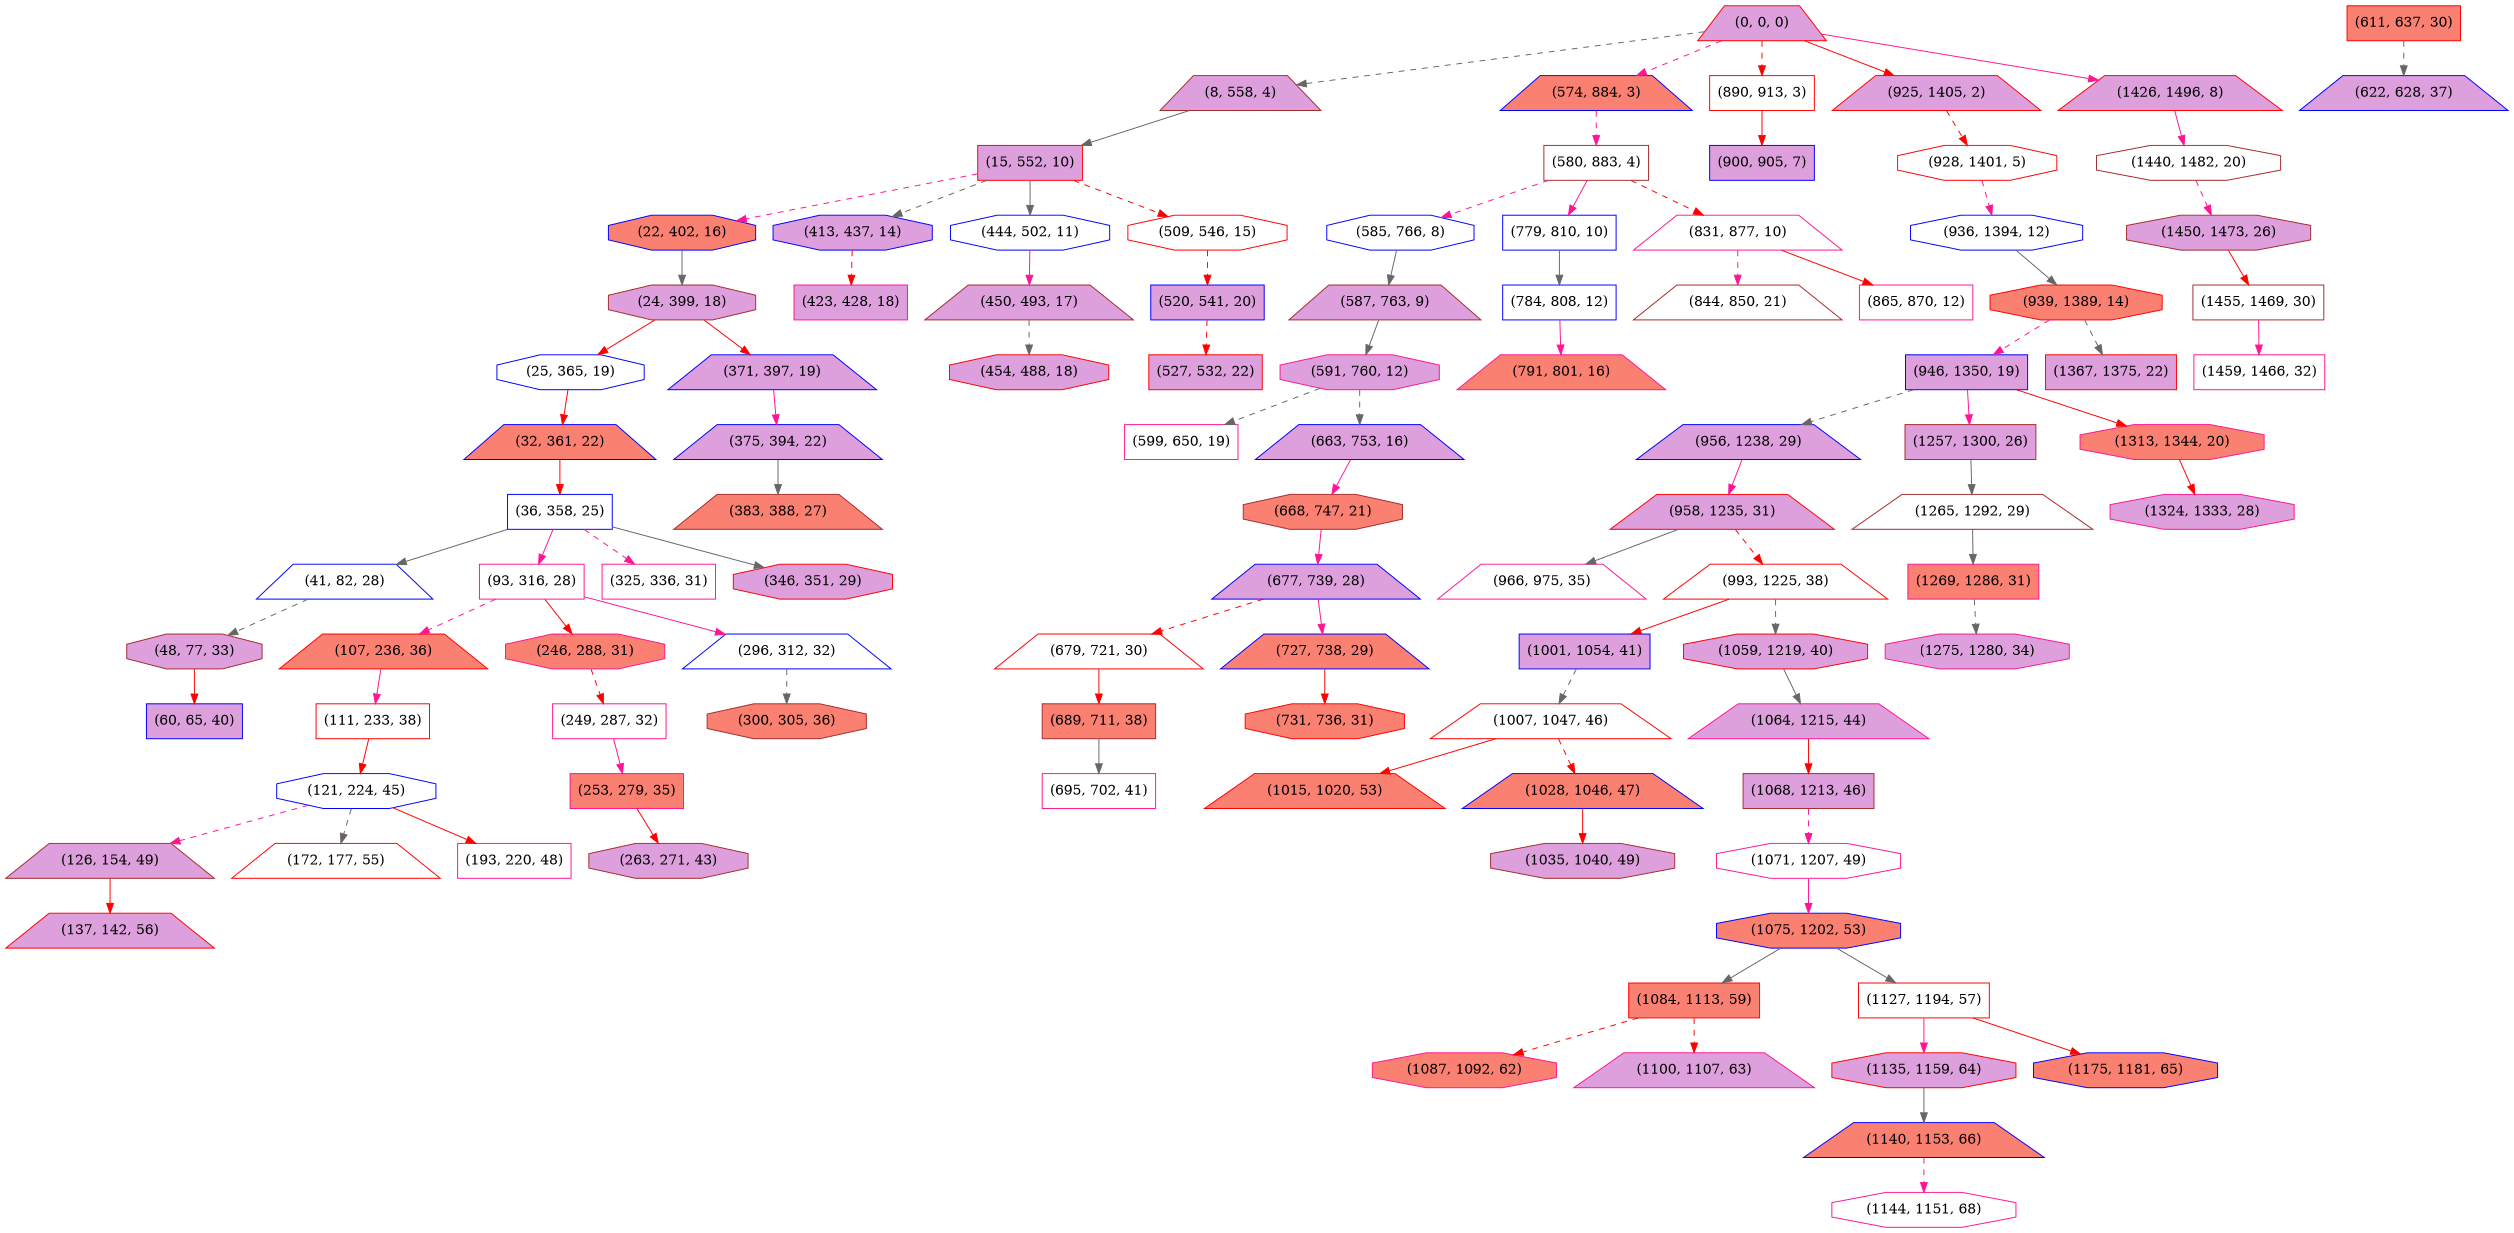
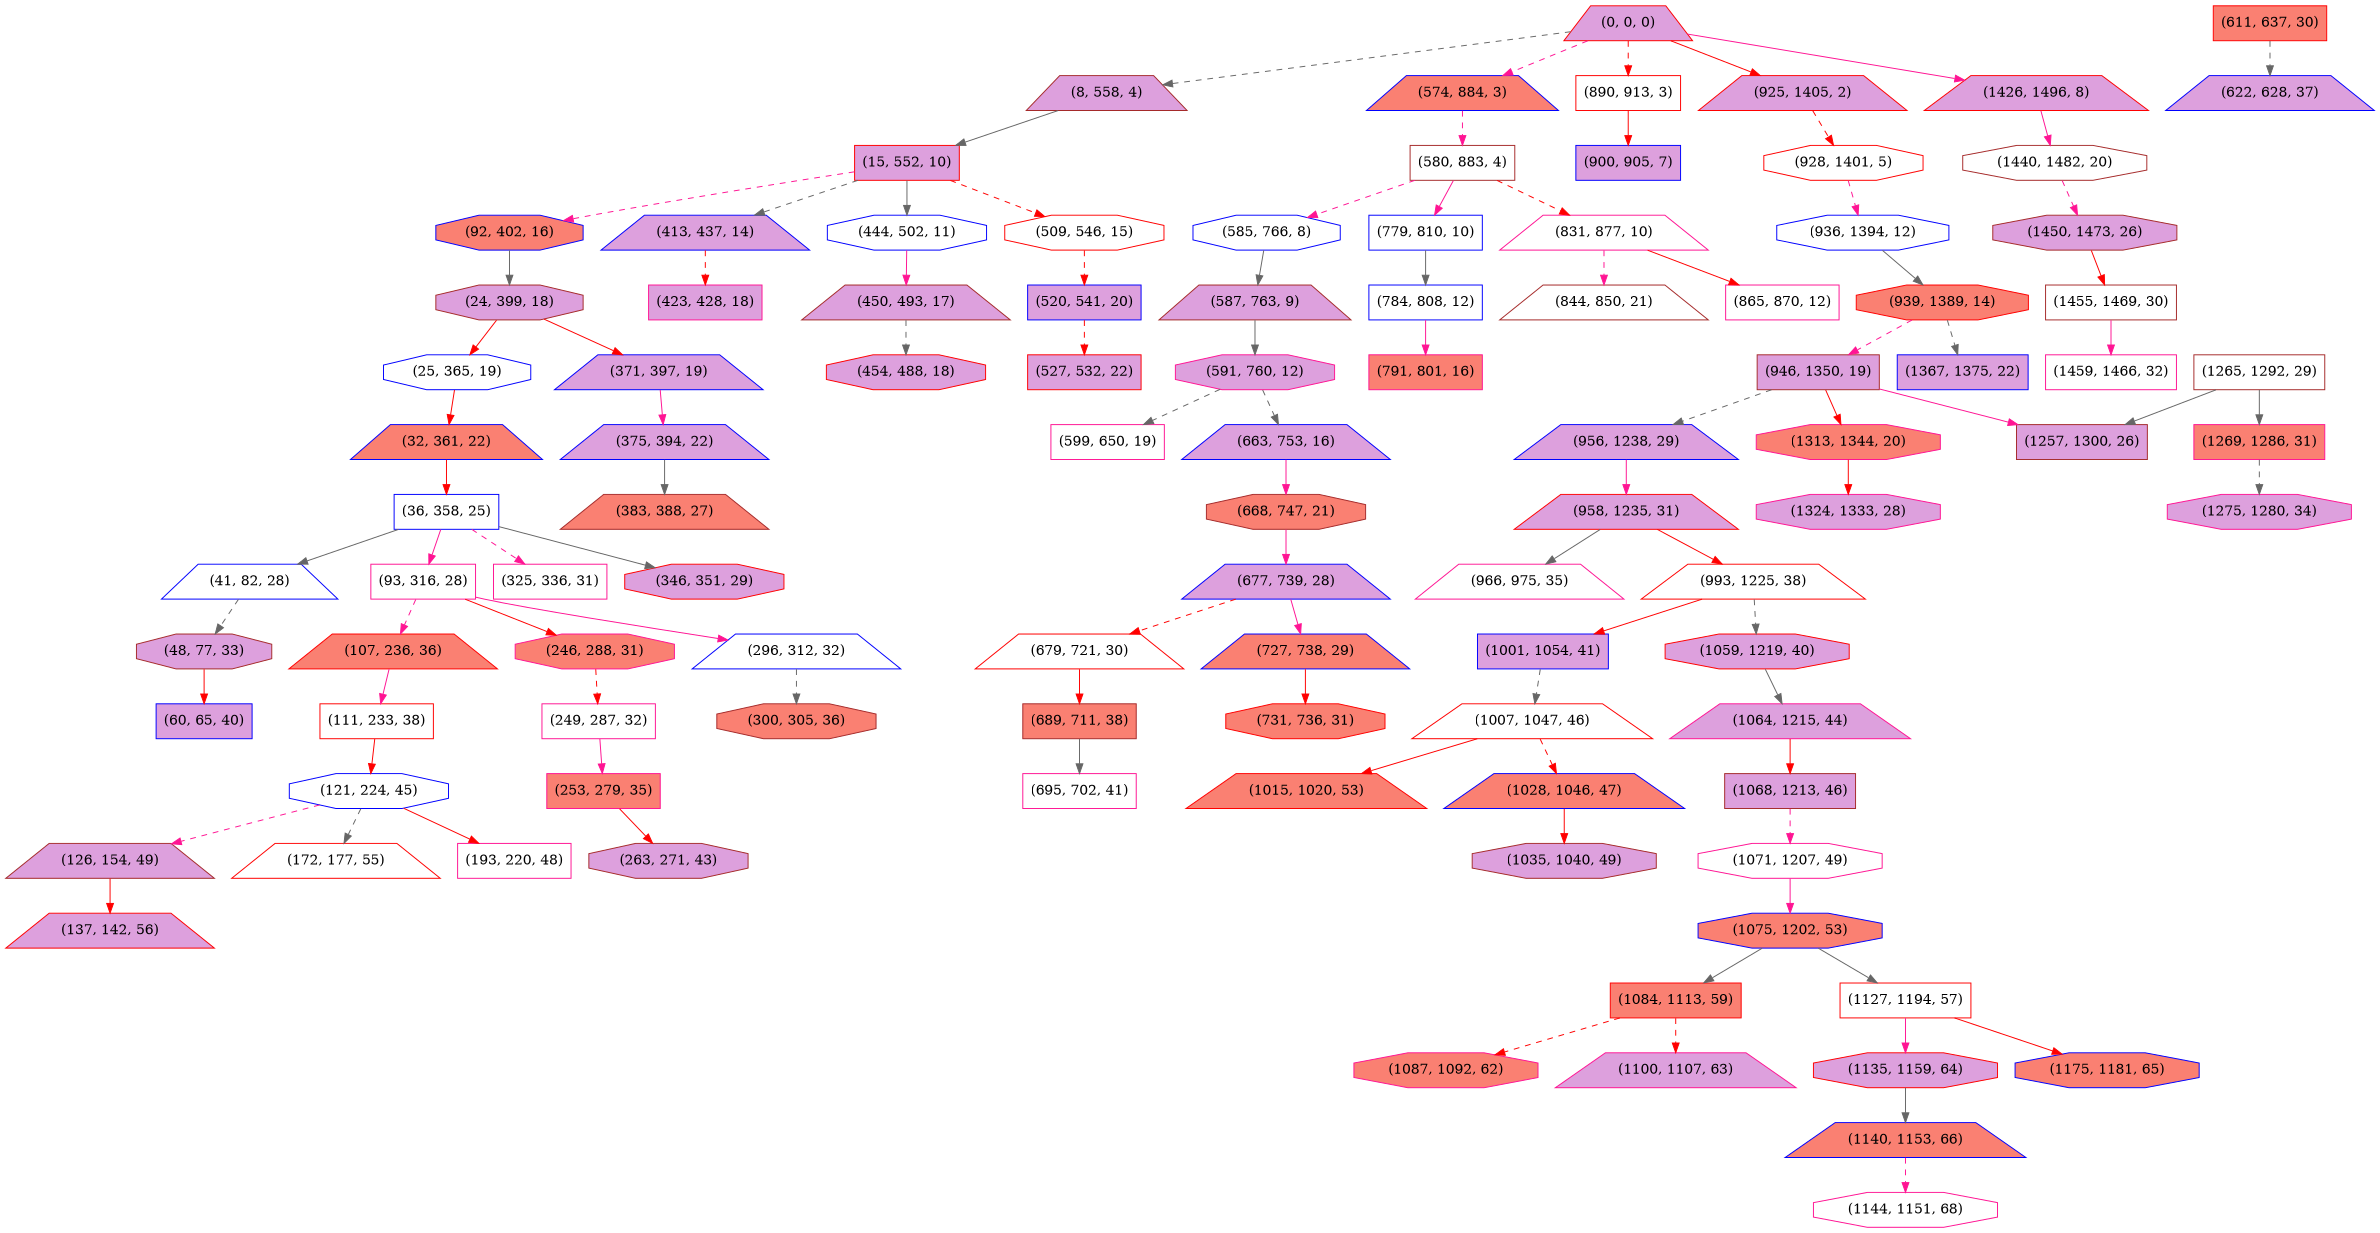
node "(22, 402, 16)": label "(22, 402, 16)" -> "(92, 402, 16)"
node "(413, 437, 14)": shape octagon -> trapezium
node "(791, 801, 16)": shape trapezium -> box
node "(946, 1350, 19)": color blue -> brown
node "(1367, 1375, 22)": color red -> blue
edge "(1257, 1300, 26)" -> "(1265, 1292, 29)": reversed
node "(1265, 1292, 29)": shape trapezium -> box
edge "(958, 1235, 31)" -> "(993, 1225, 38)": style dashed -> solid
